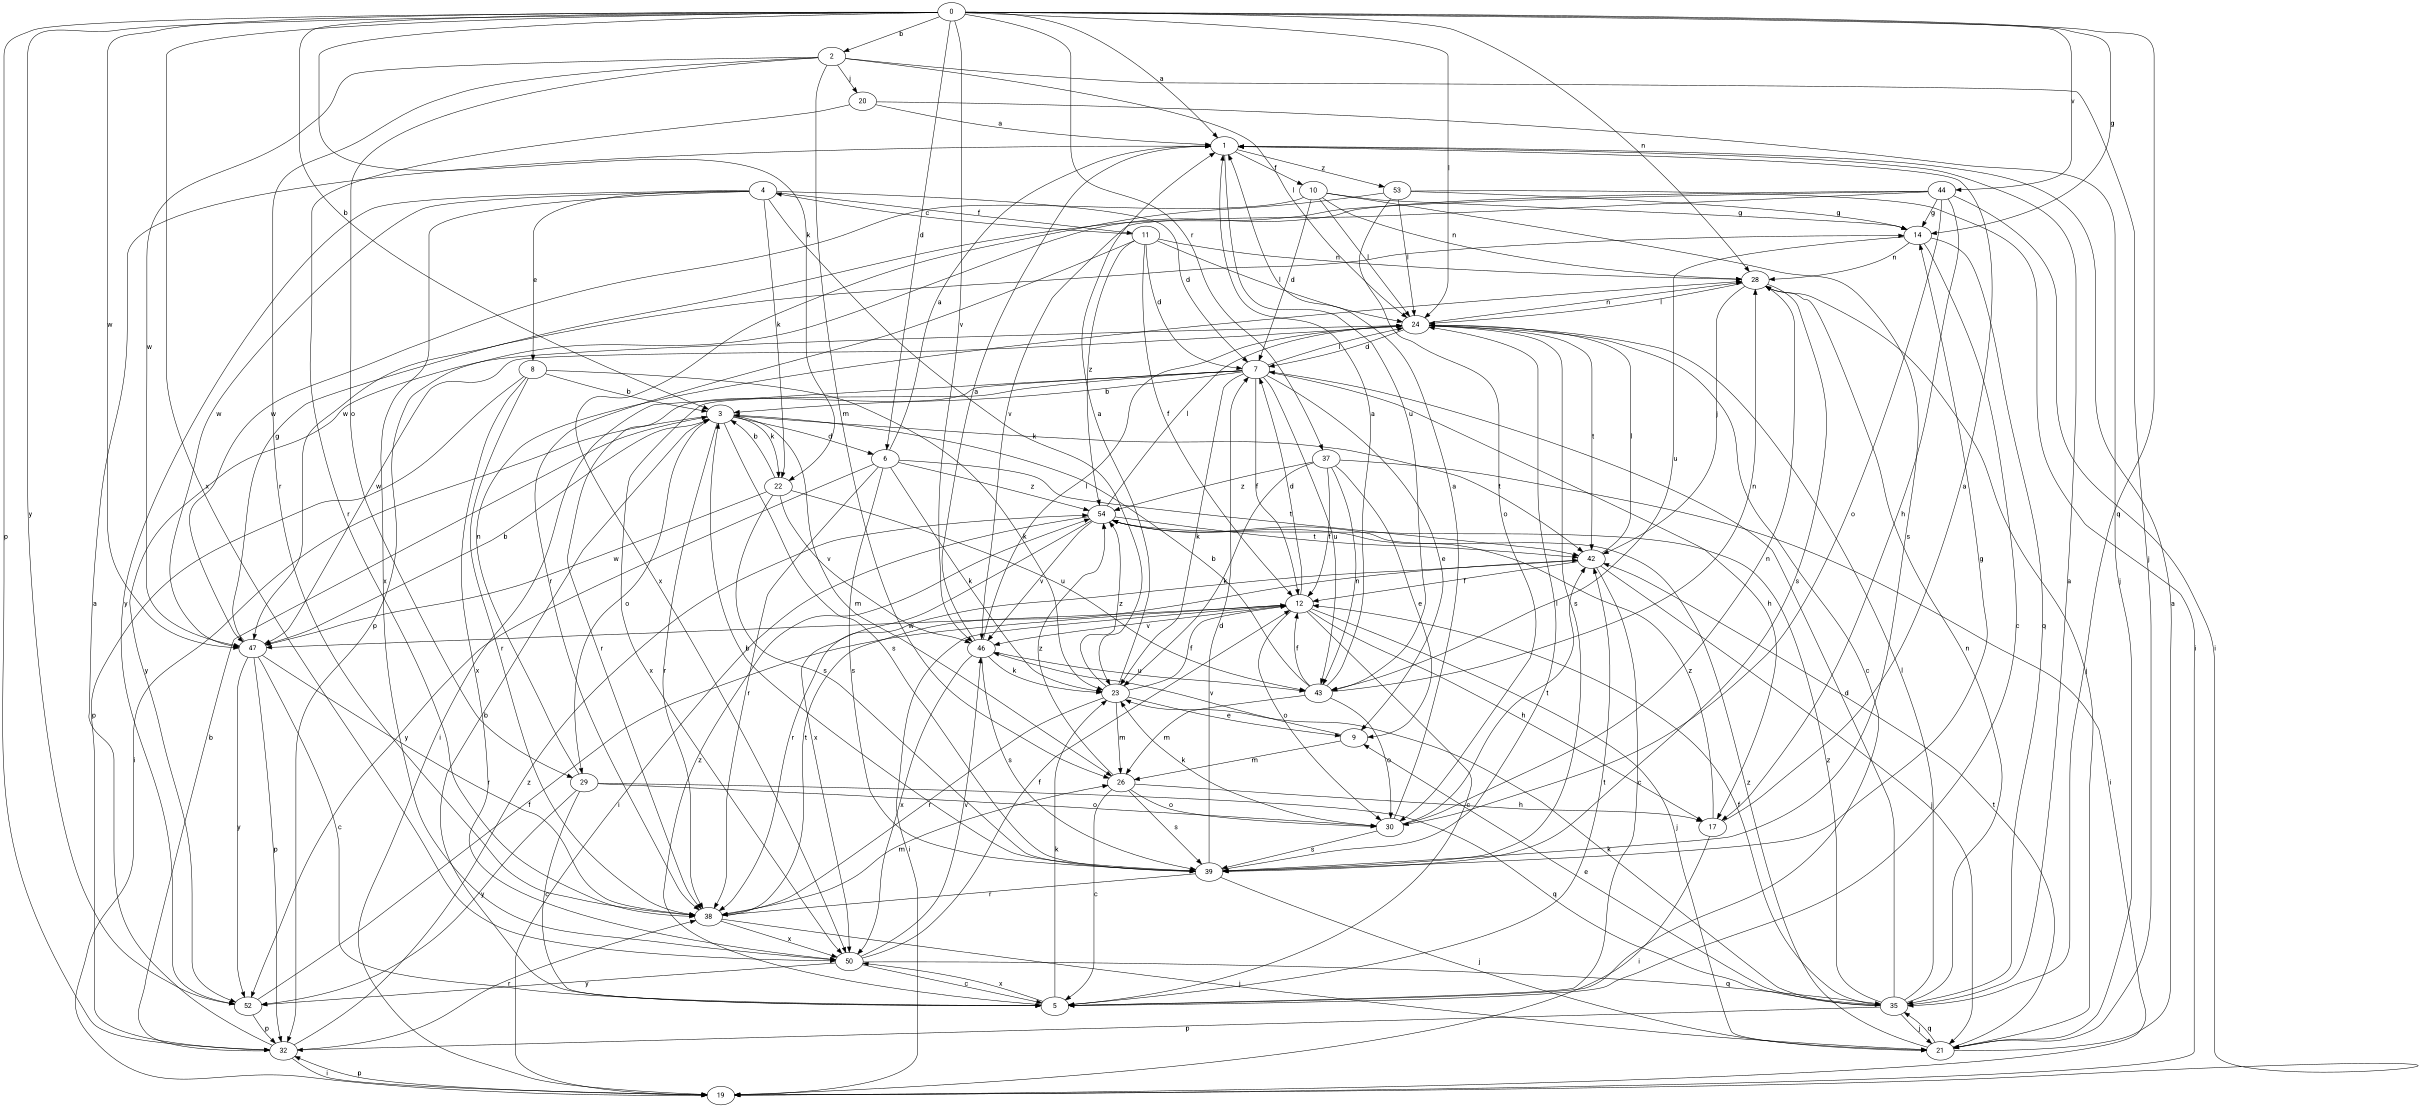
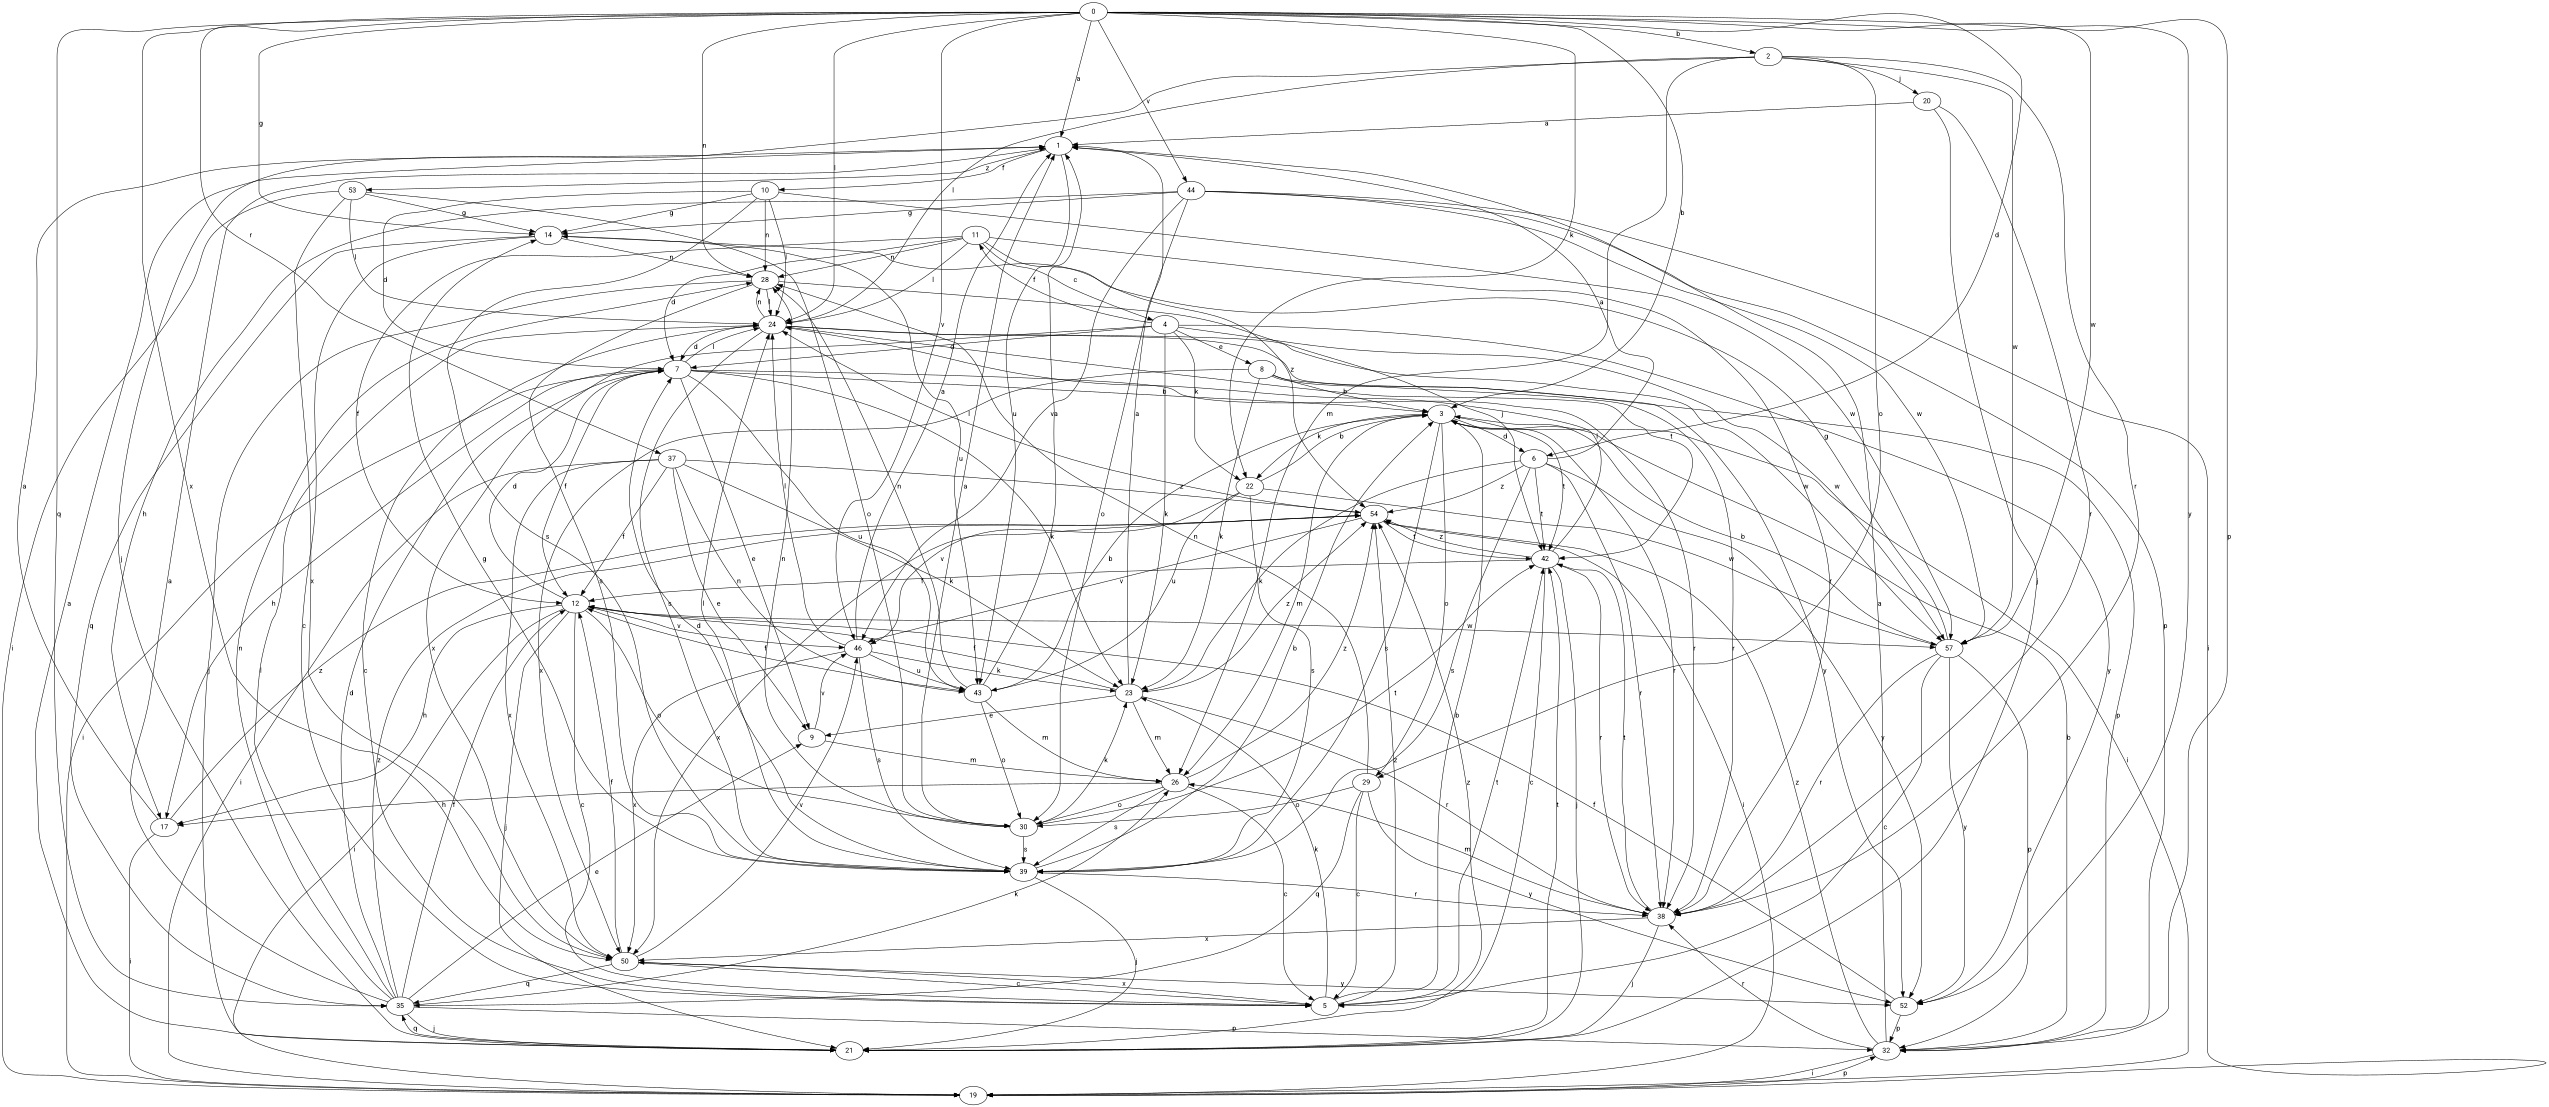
edge "7" -> "50": now "37" -> "50"
edge "42" -> "54": added, label "z"
node "47": label "47" -> "57"
edge "35" -> "23": now "35" -> "26"
